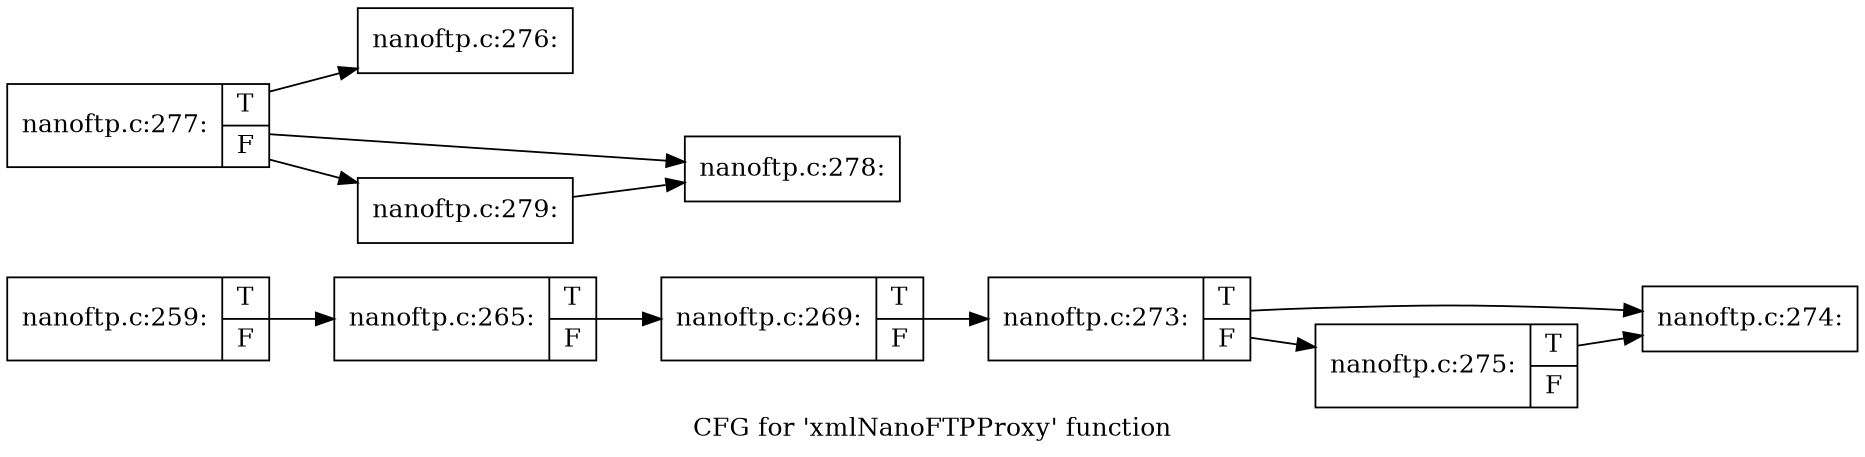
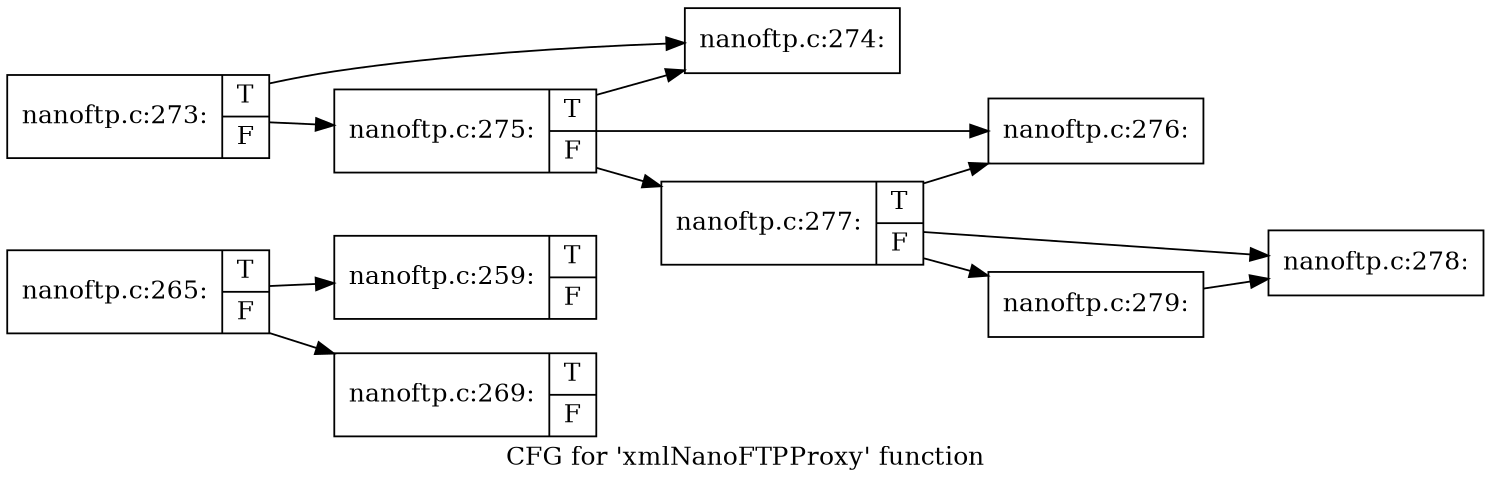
edge "nanoftp.c:275:" -> "nanoftp.c:276:": added
edge "nanoftp.c:275:" -> "nanoftp.c:277:": added
edge "nanoftp.c:259:" -> "nanoftp.c:265:": reversed
edge "nanoftp.c:269:" -> "nanoftp.c:273:": removed
